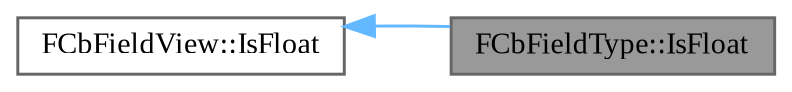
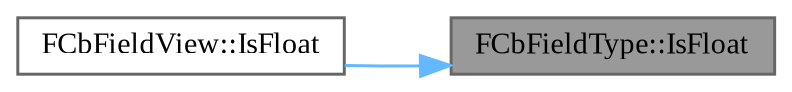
edge "FCbFieldType::IsFloat" -> "FCbFieldView::IsFloat": reversed
